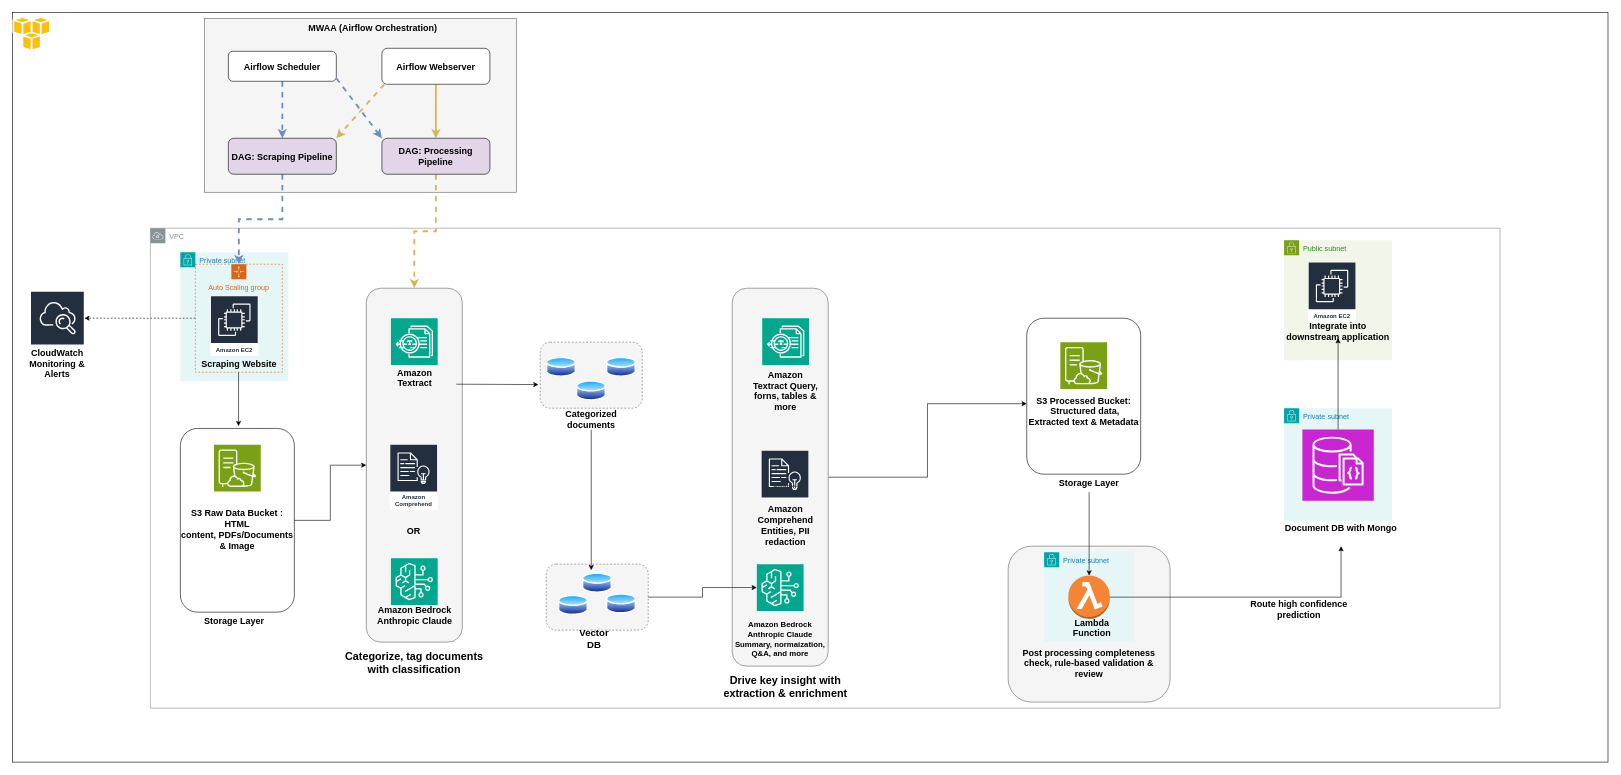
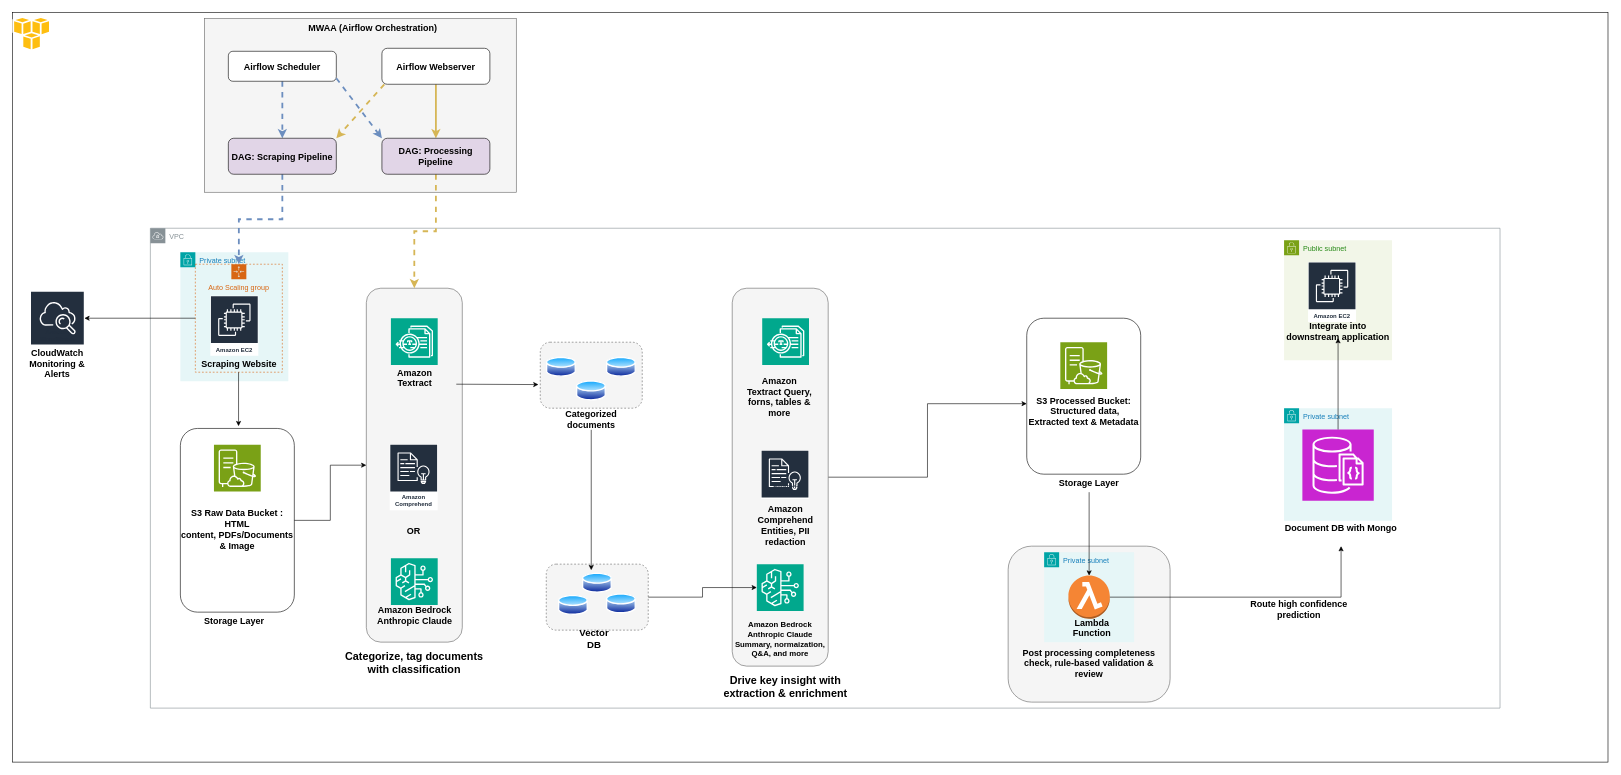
edge "Auto Scaling group" -> "Amazon CloudWatch": style dashed -> solid
node "Amazon Textract Query, forns, tables & more": moved (786, 391) -> (780, 397)
